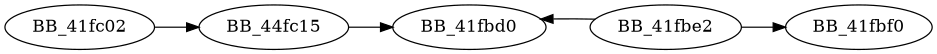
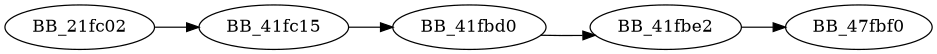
edge "BB_41fbe2" -> "BB_41fbd0": reversed
node "BB_41fc02": label "BB_41fc02" -> "BB_21fc02"
node "BB_44fc15": label "BB_44fc15" -> "BB_41fc15"
node "BB_41fbf0": label "BB_41fbf0" -> "BB_47fbf0"
